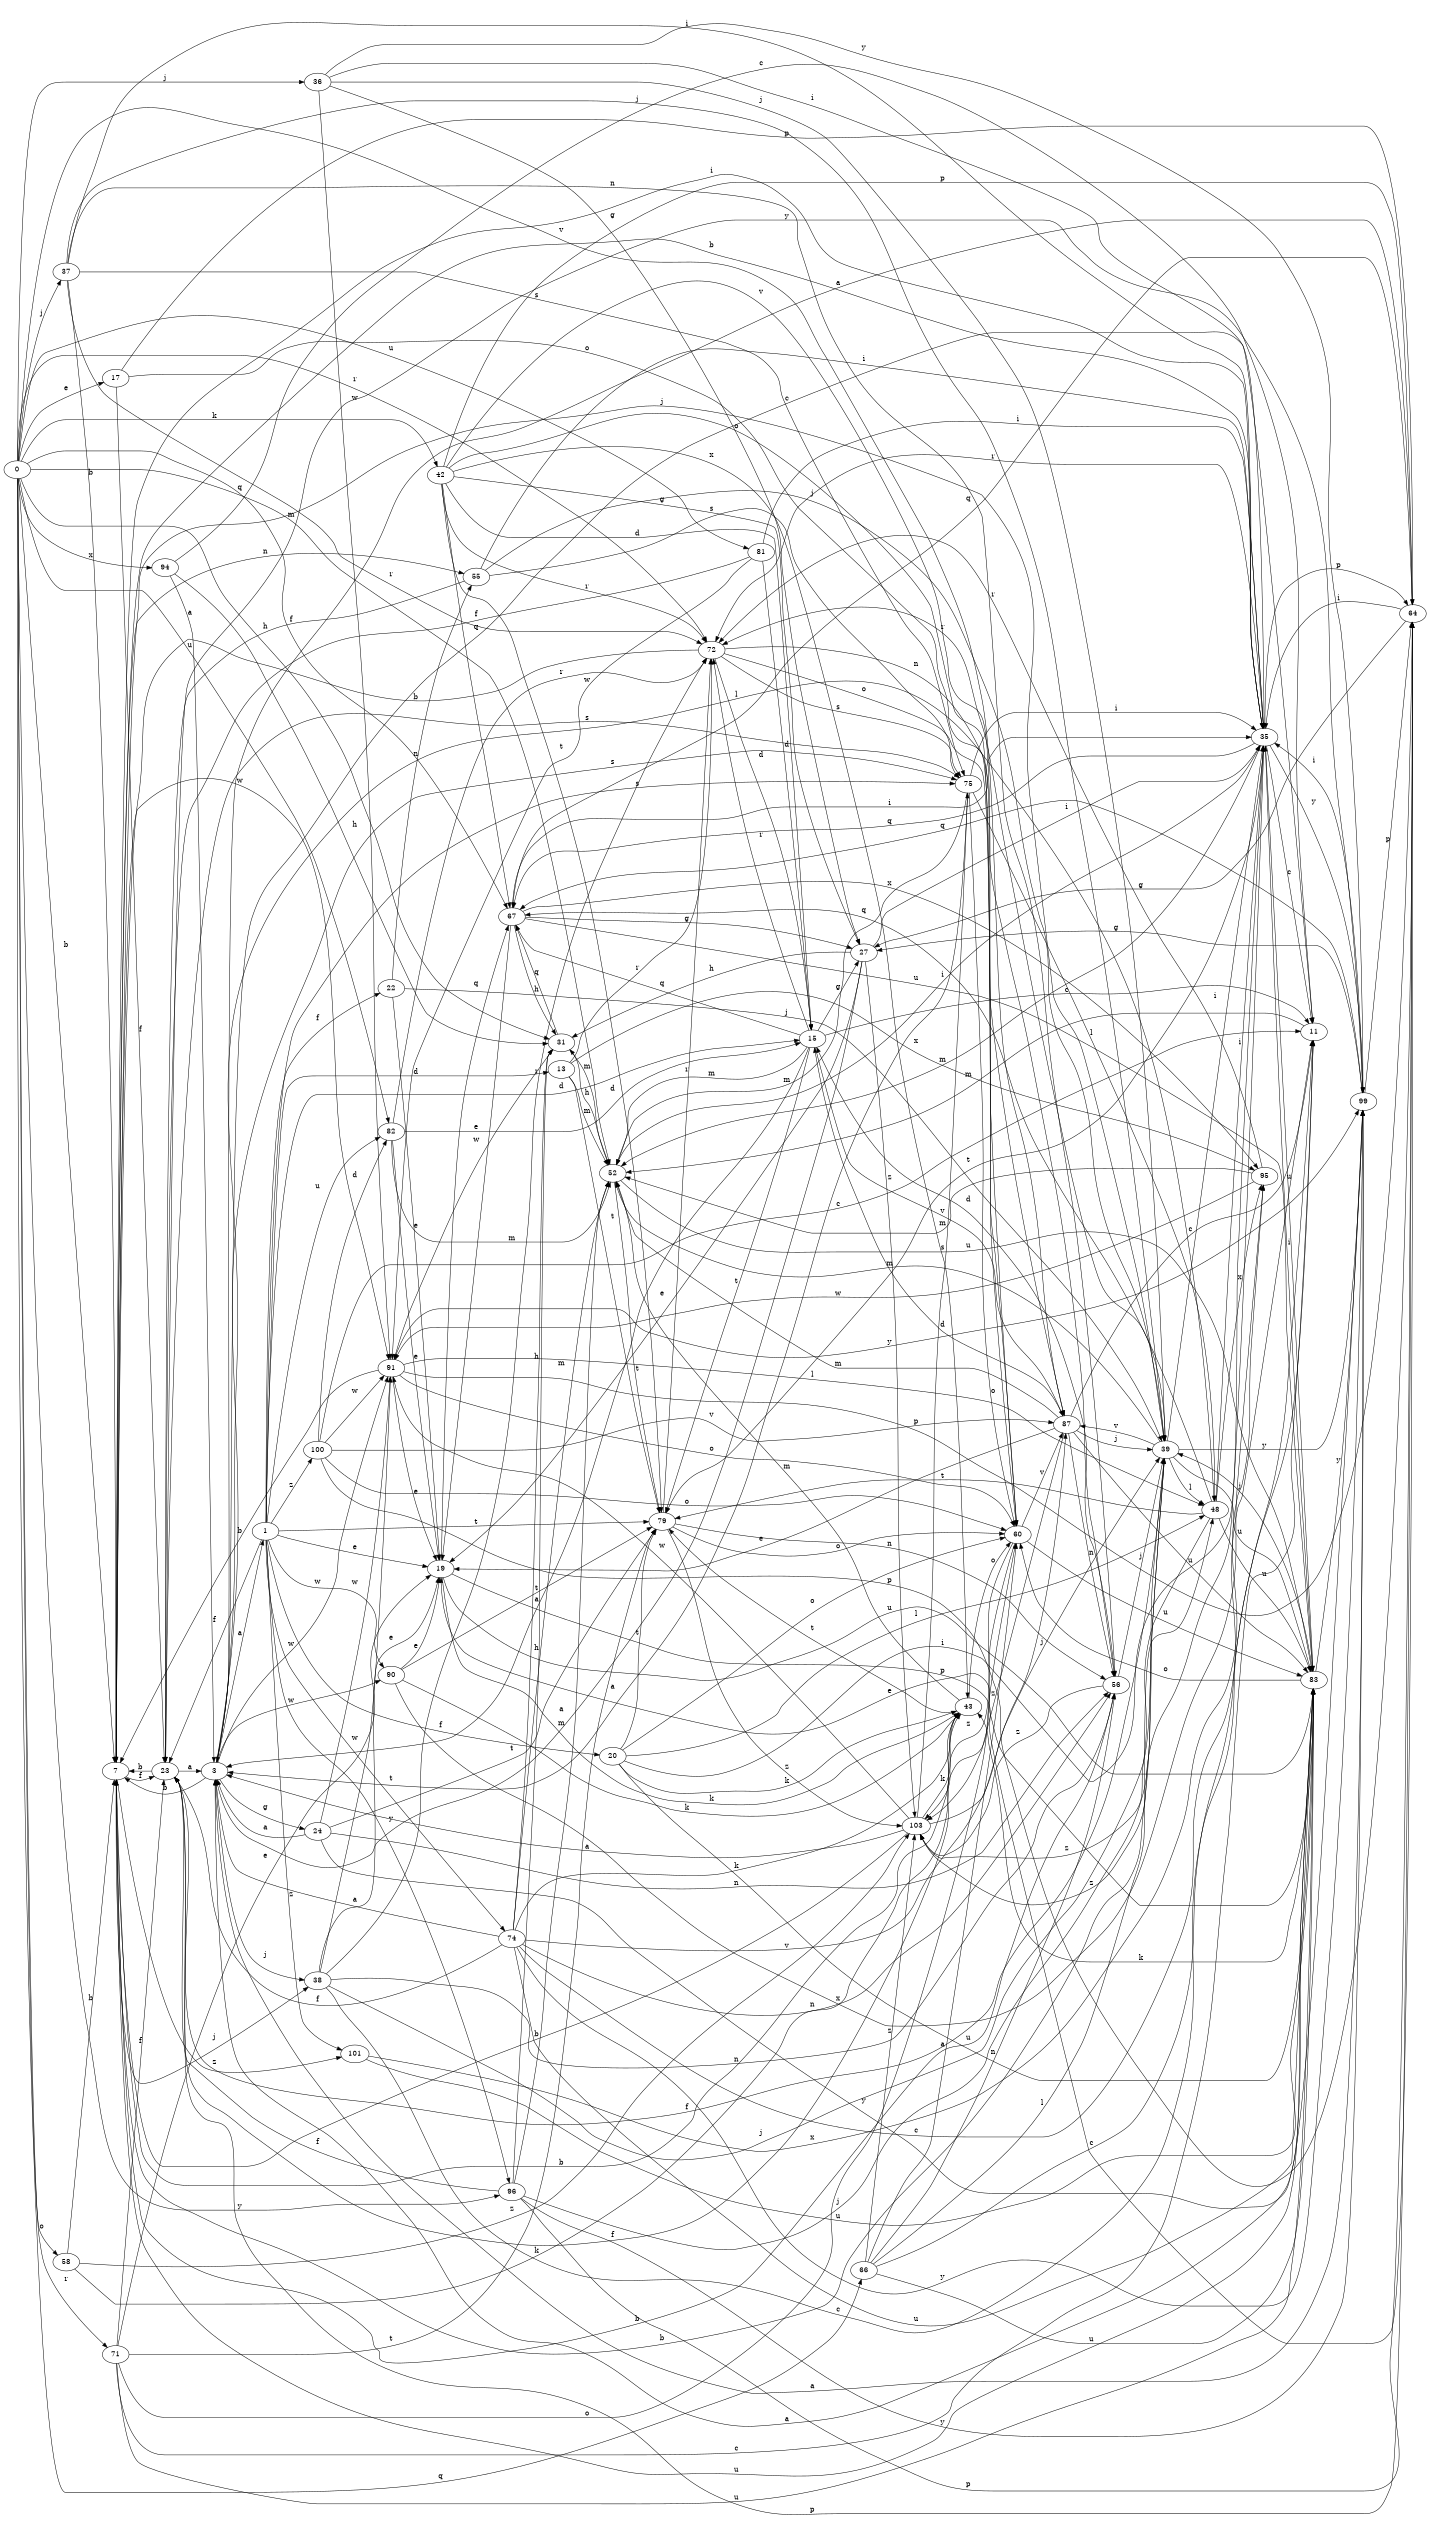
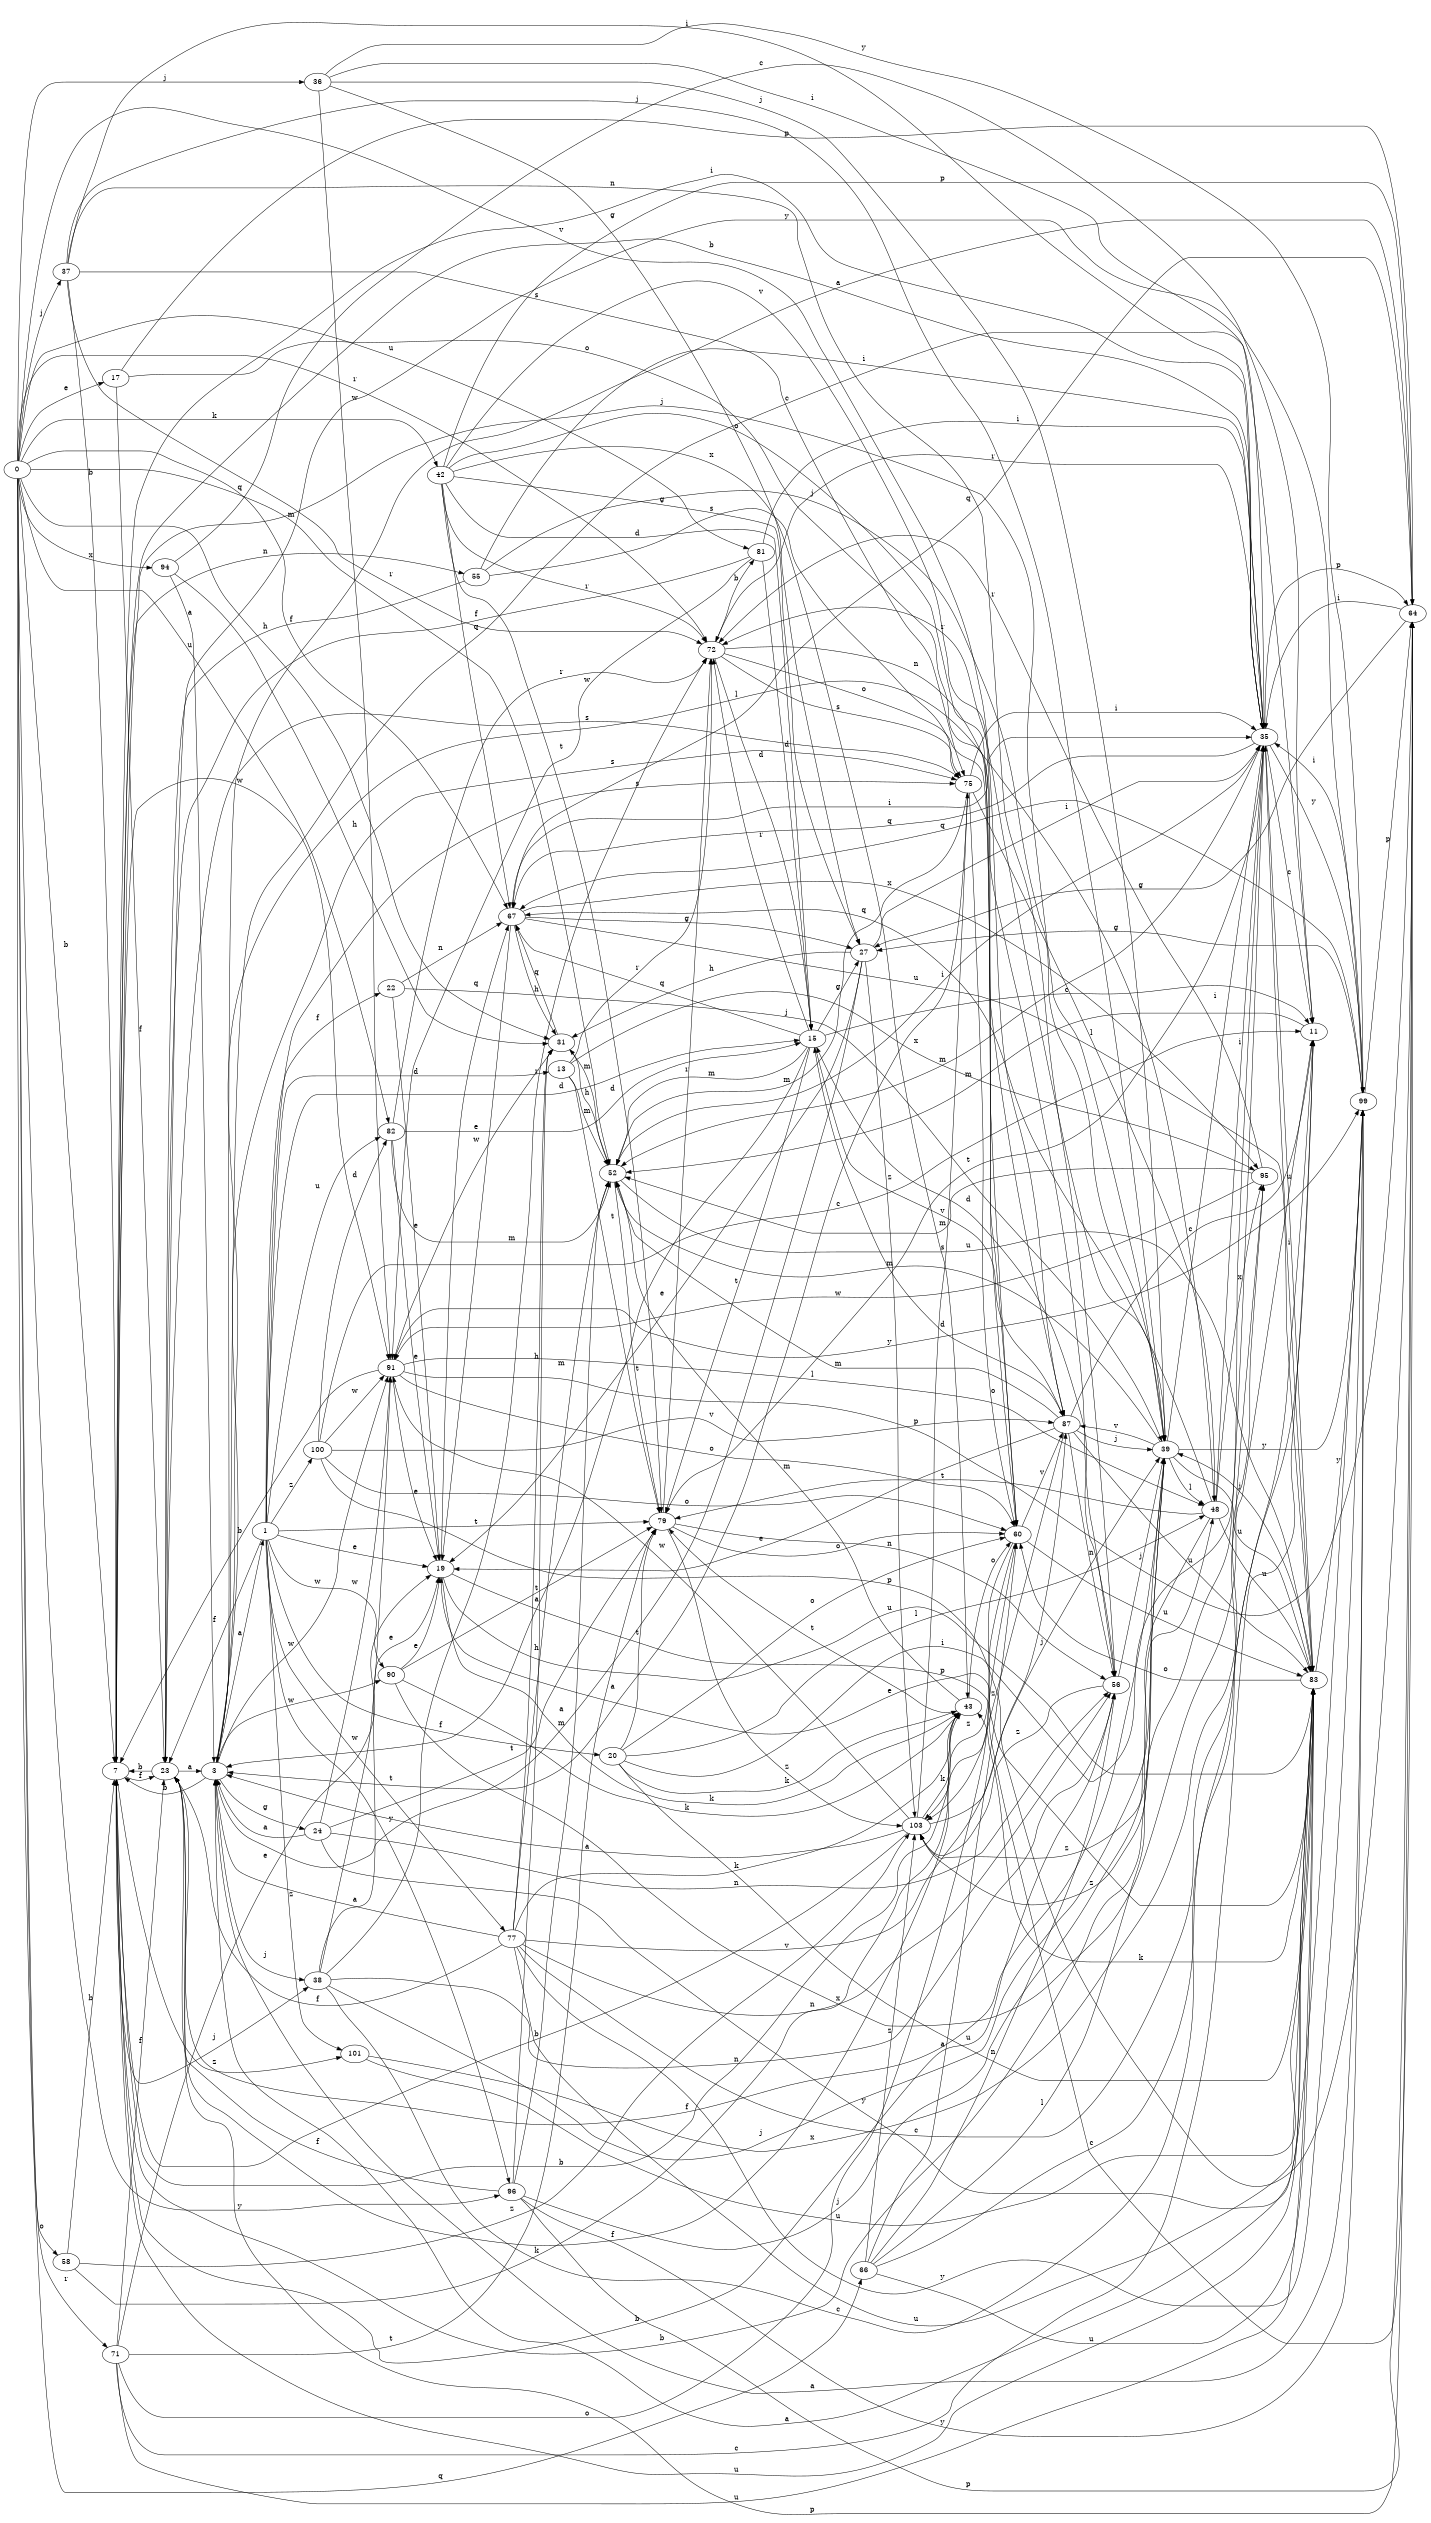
edge "22" -> "55": now "22" -> "67"
edge "72" -> "7": now "72" -> "81"
node "74": label "74" -> "77"
